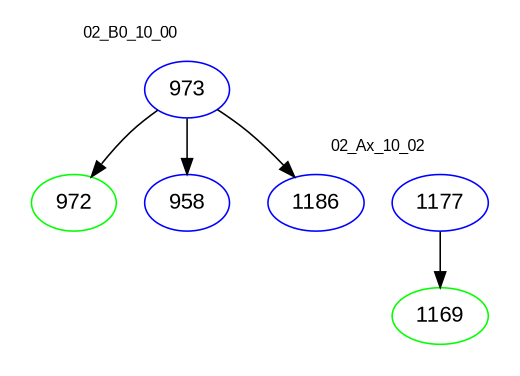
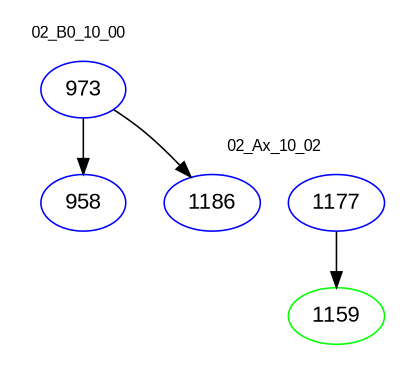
node "972": removed
node "1169": label "1169" -> "1159"
